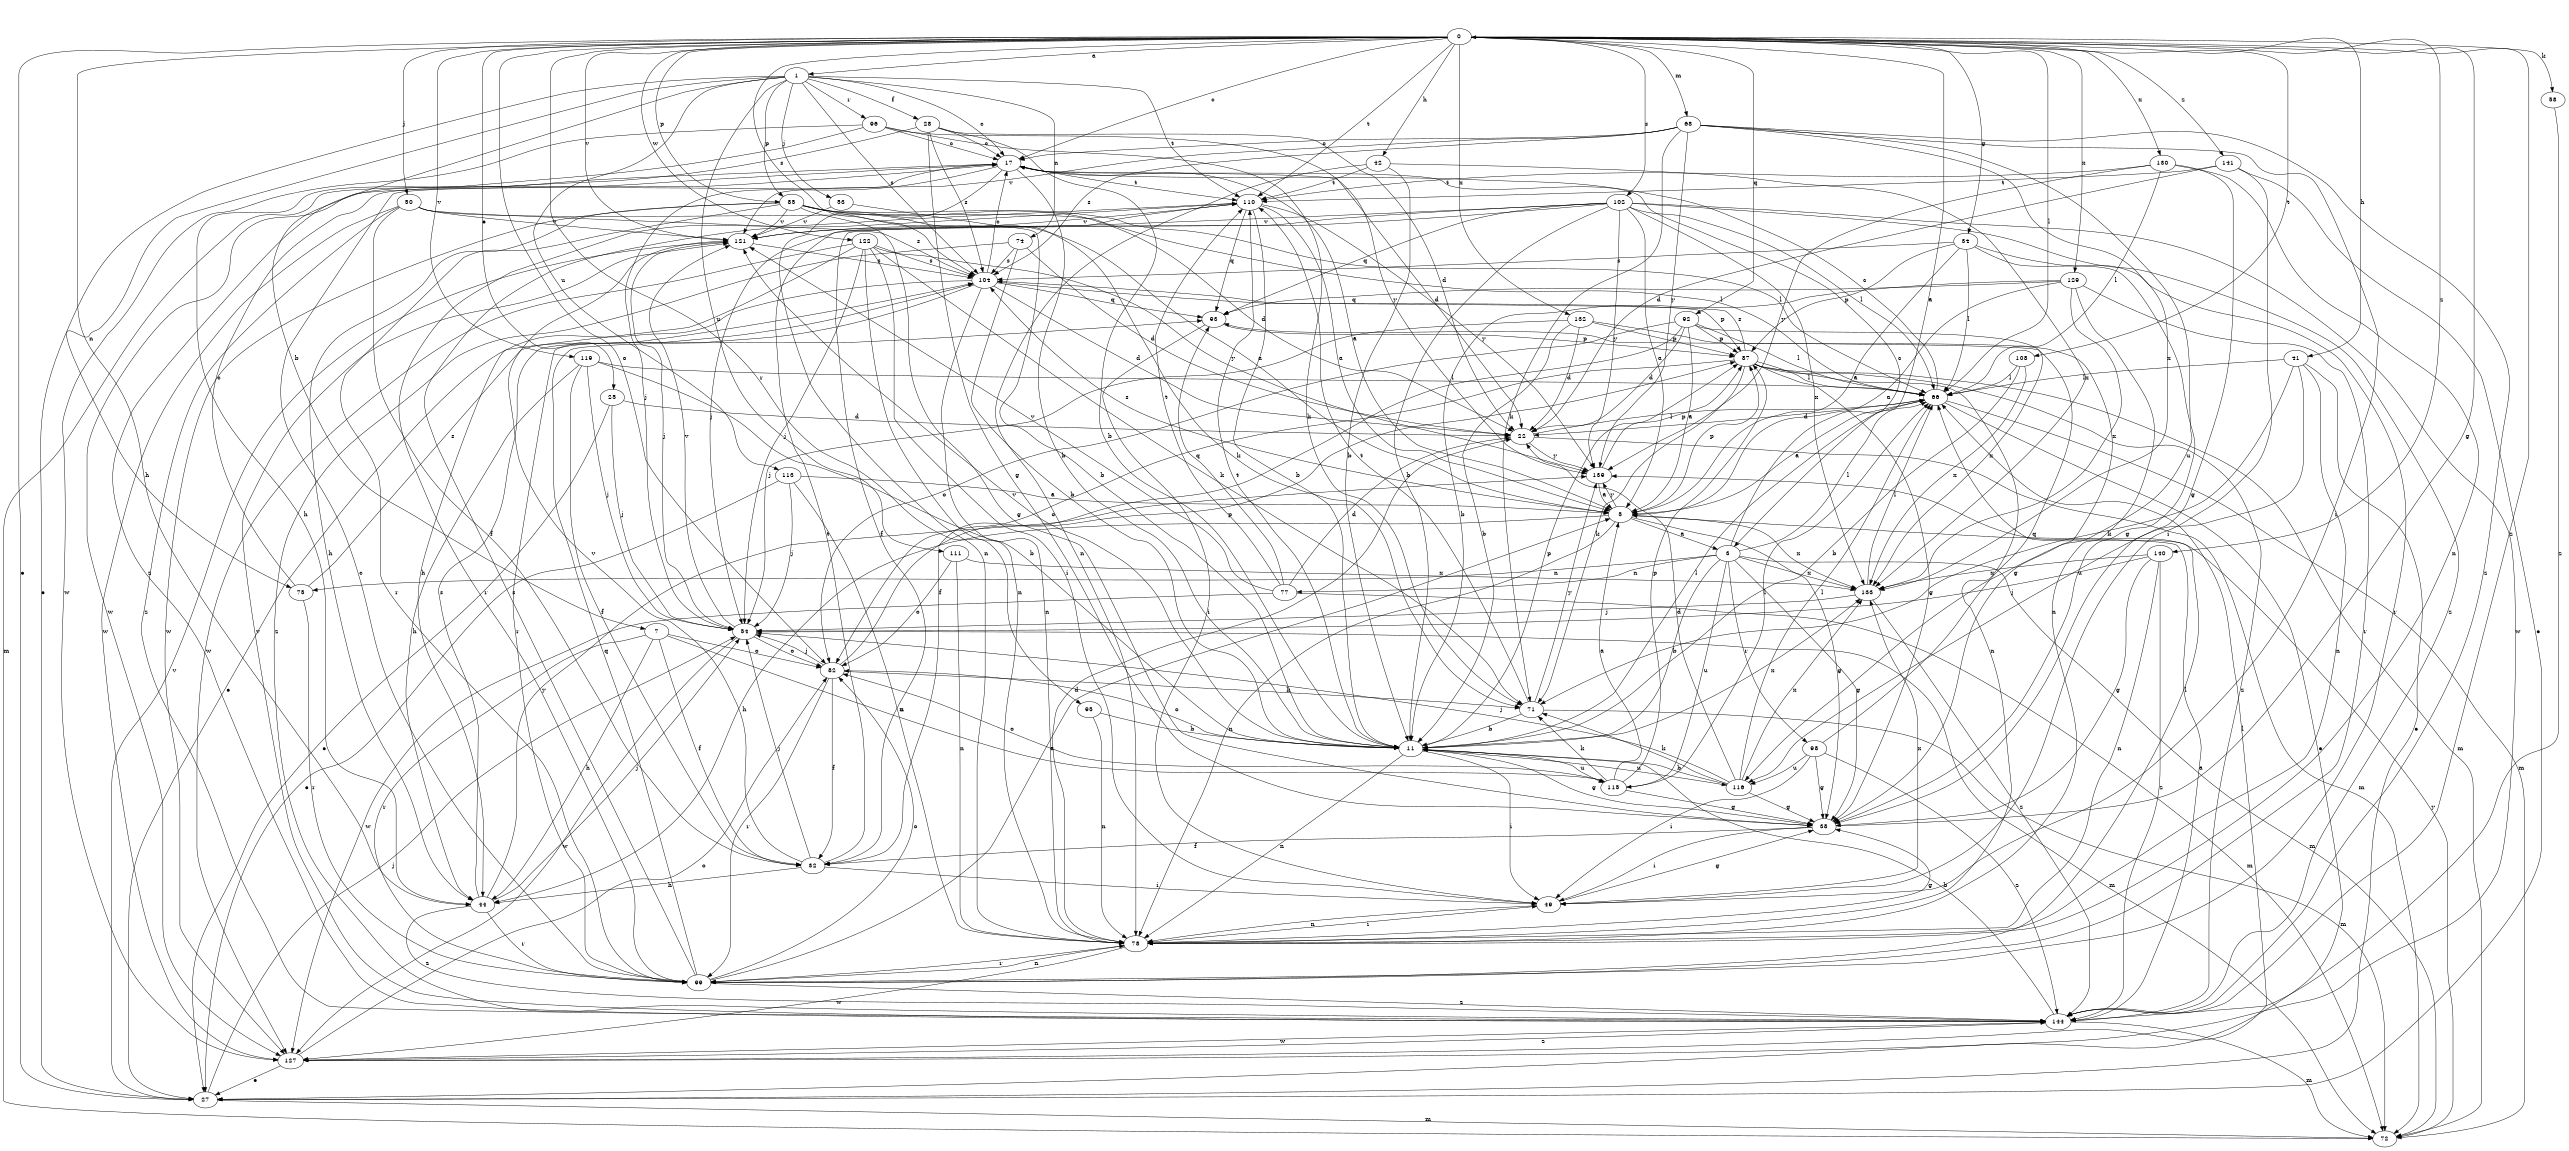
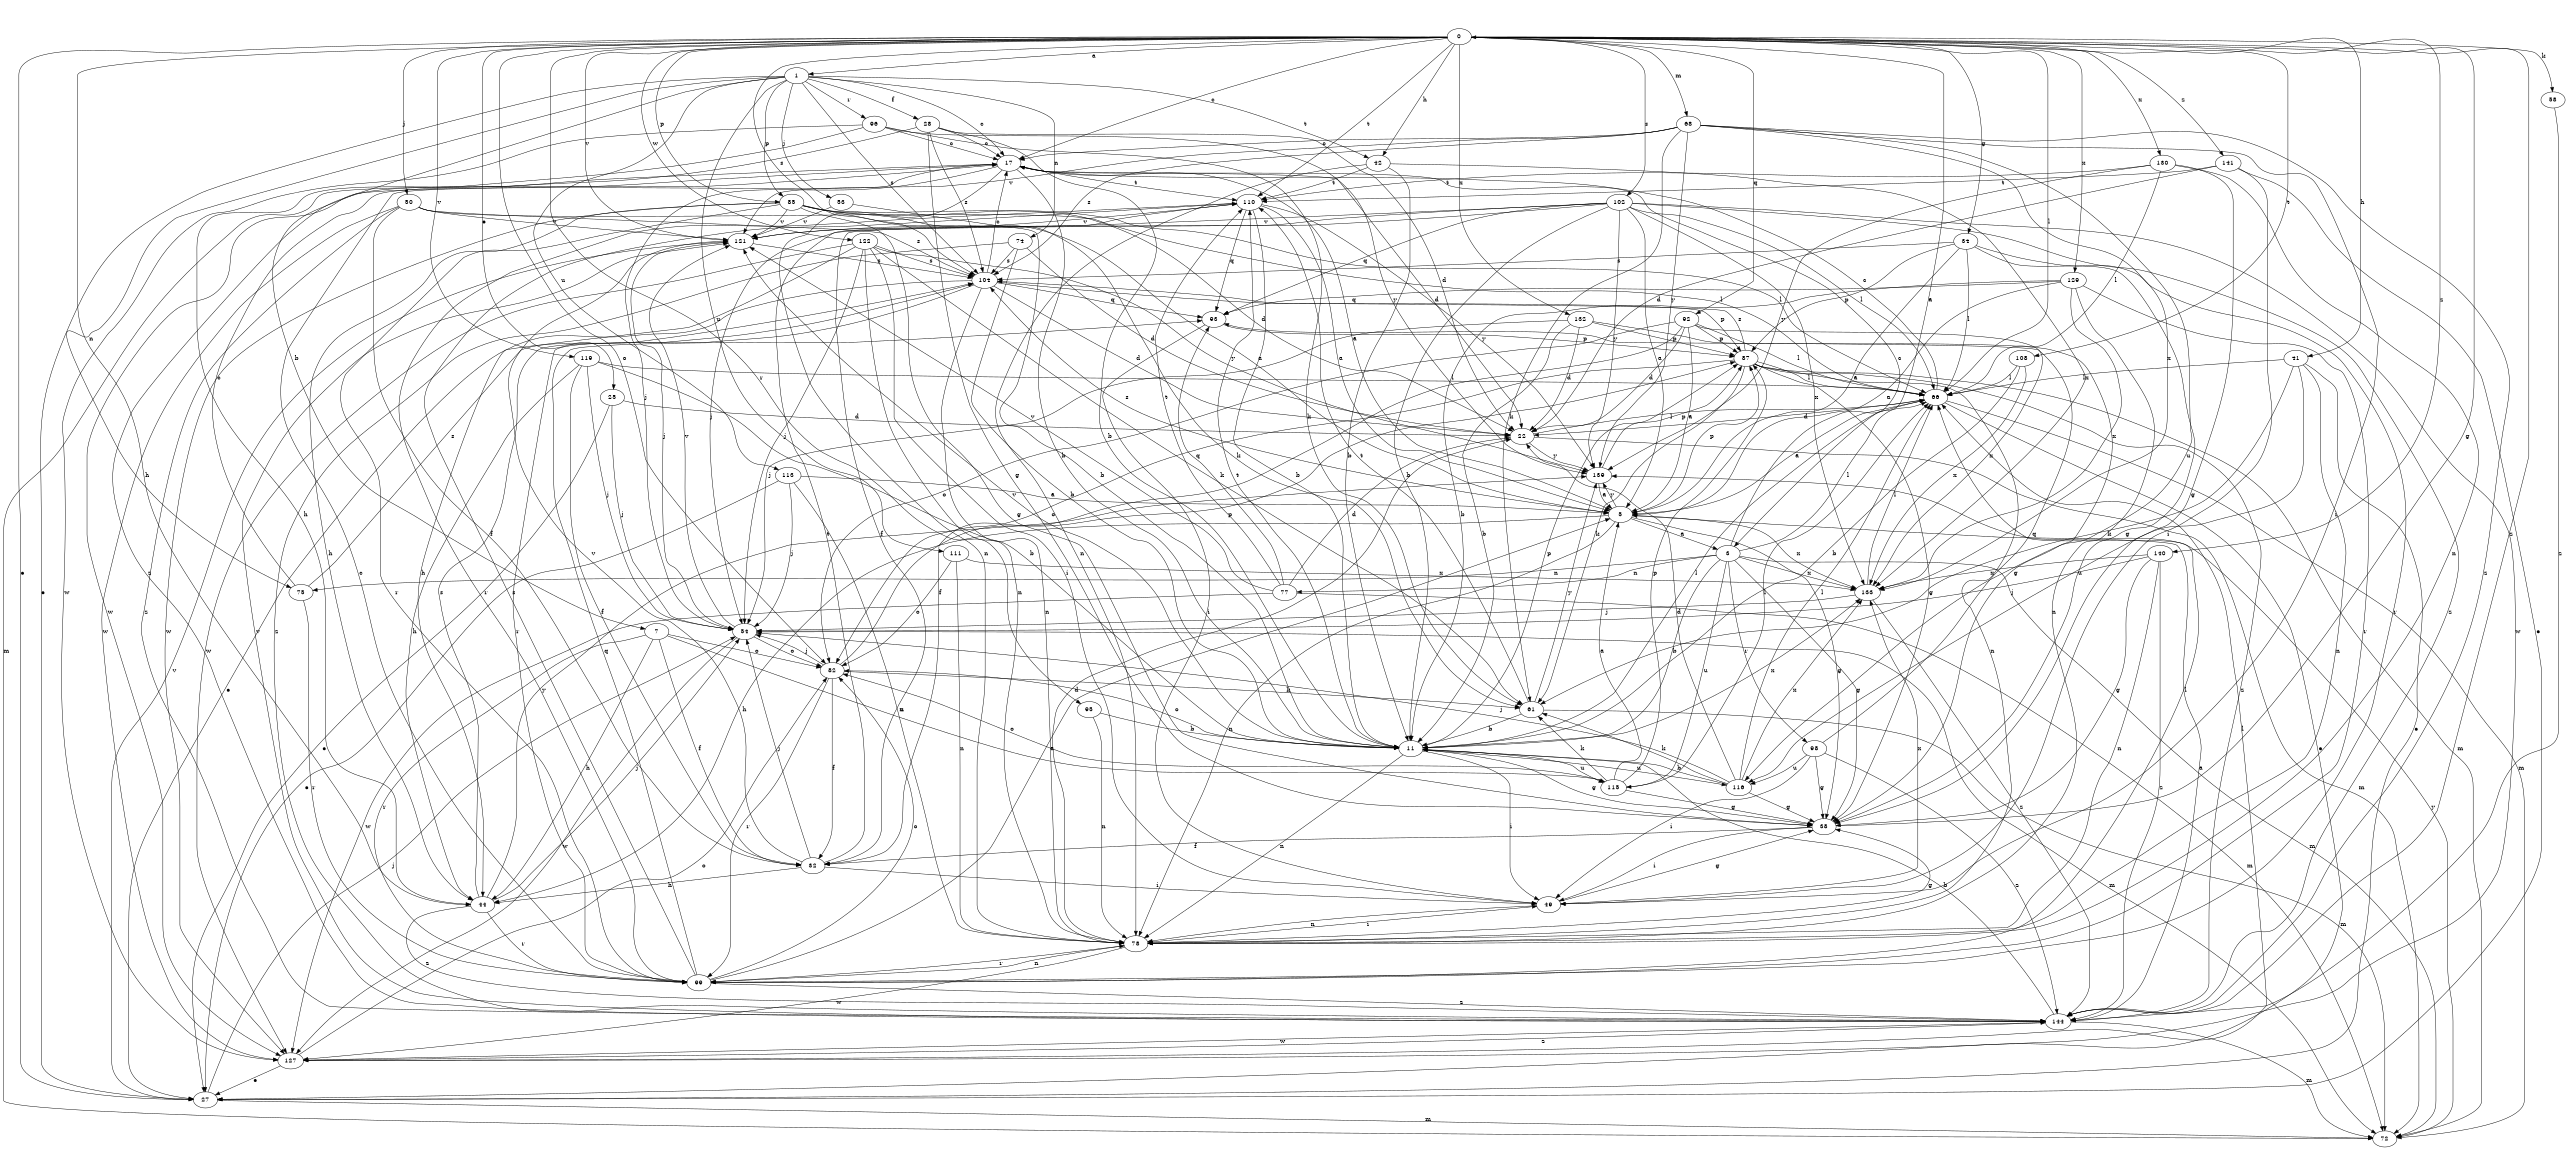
edge "1" -> "110": now "1" -> "42"
node "71": label "71" -> "61"
